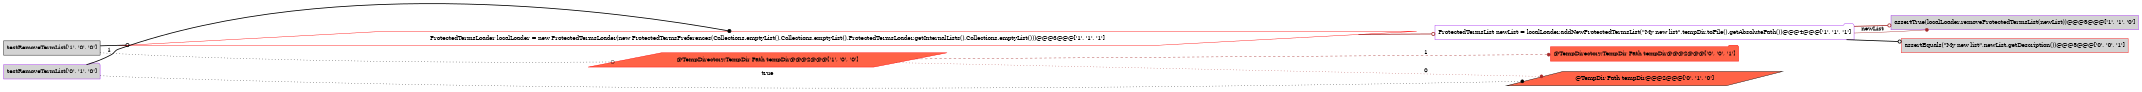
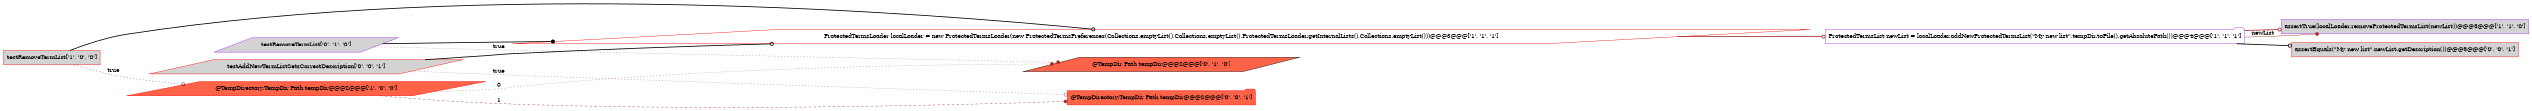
node "testRemoveTermList['1', '0', '0']": color black -> red
edge "testRemoveTermList['1', '0', '0']" -> "@TempDirectory.TempDir Path tempDir@@@2@@@['1', '0', '0']": label "1" -> "true"
node "testAddNewTermListSetsCorrectDescription['0', '0', '1']": added
node "testRemoveTermList['0', '1', '0']": shape folder -> parallelogram
edge "testRemoveTermList['0', '1', '0']" -> "@TempDir Path tempDir@@@2@@@['0', '1', '0']": color black -> brown
